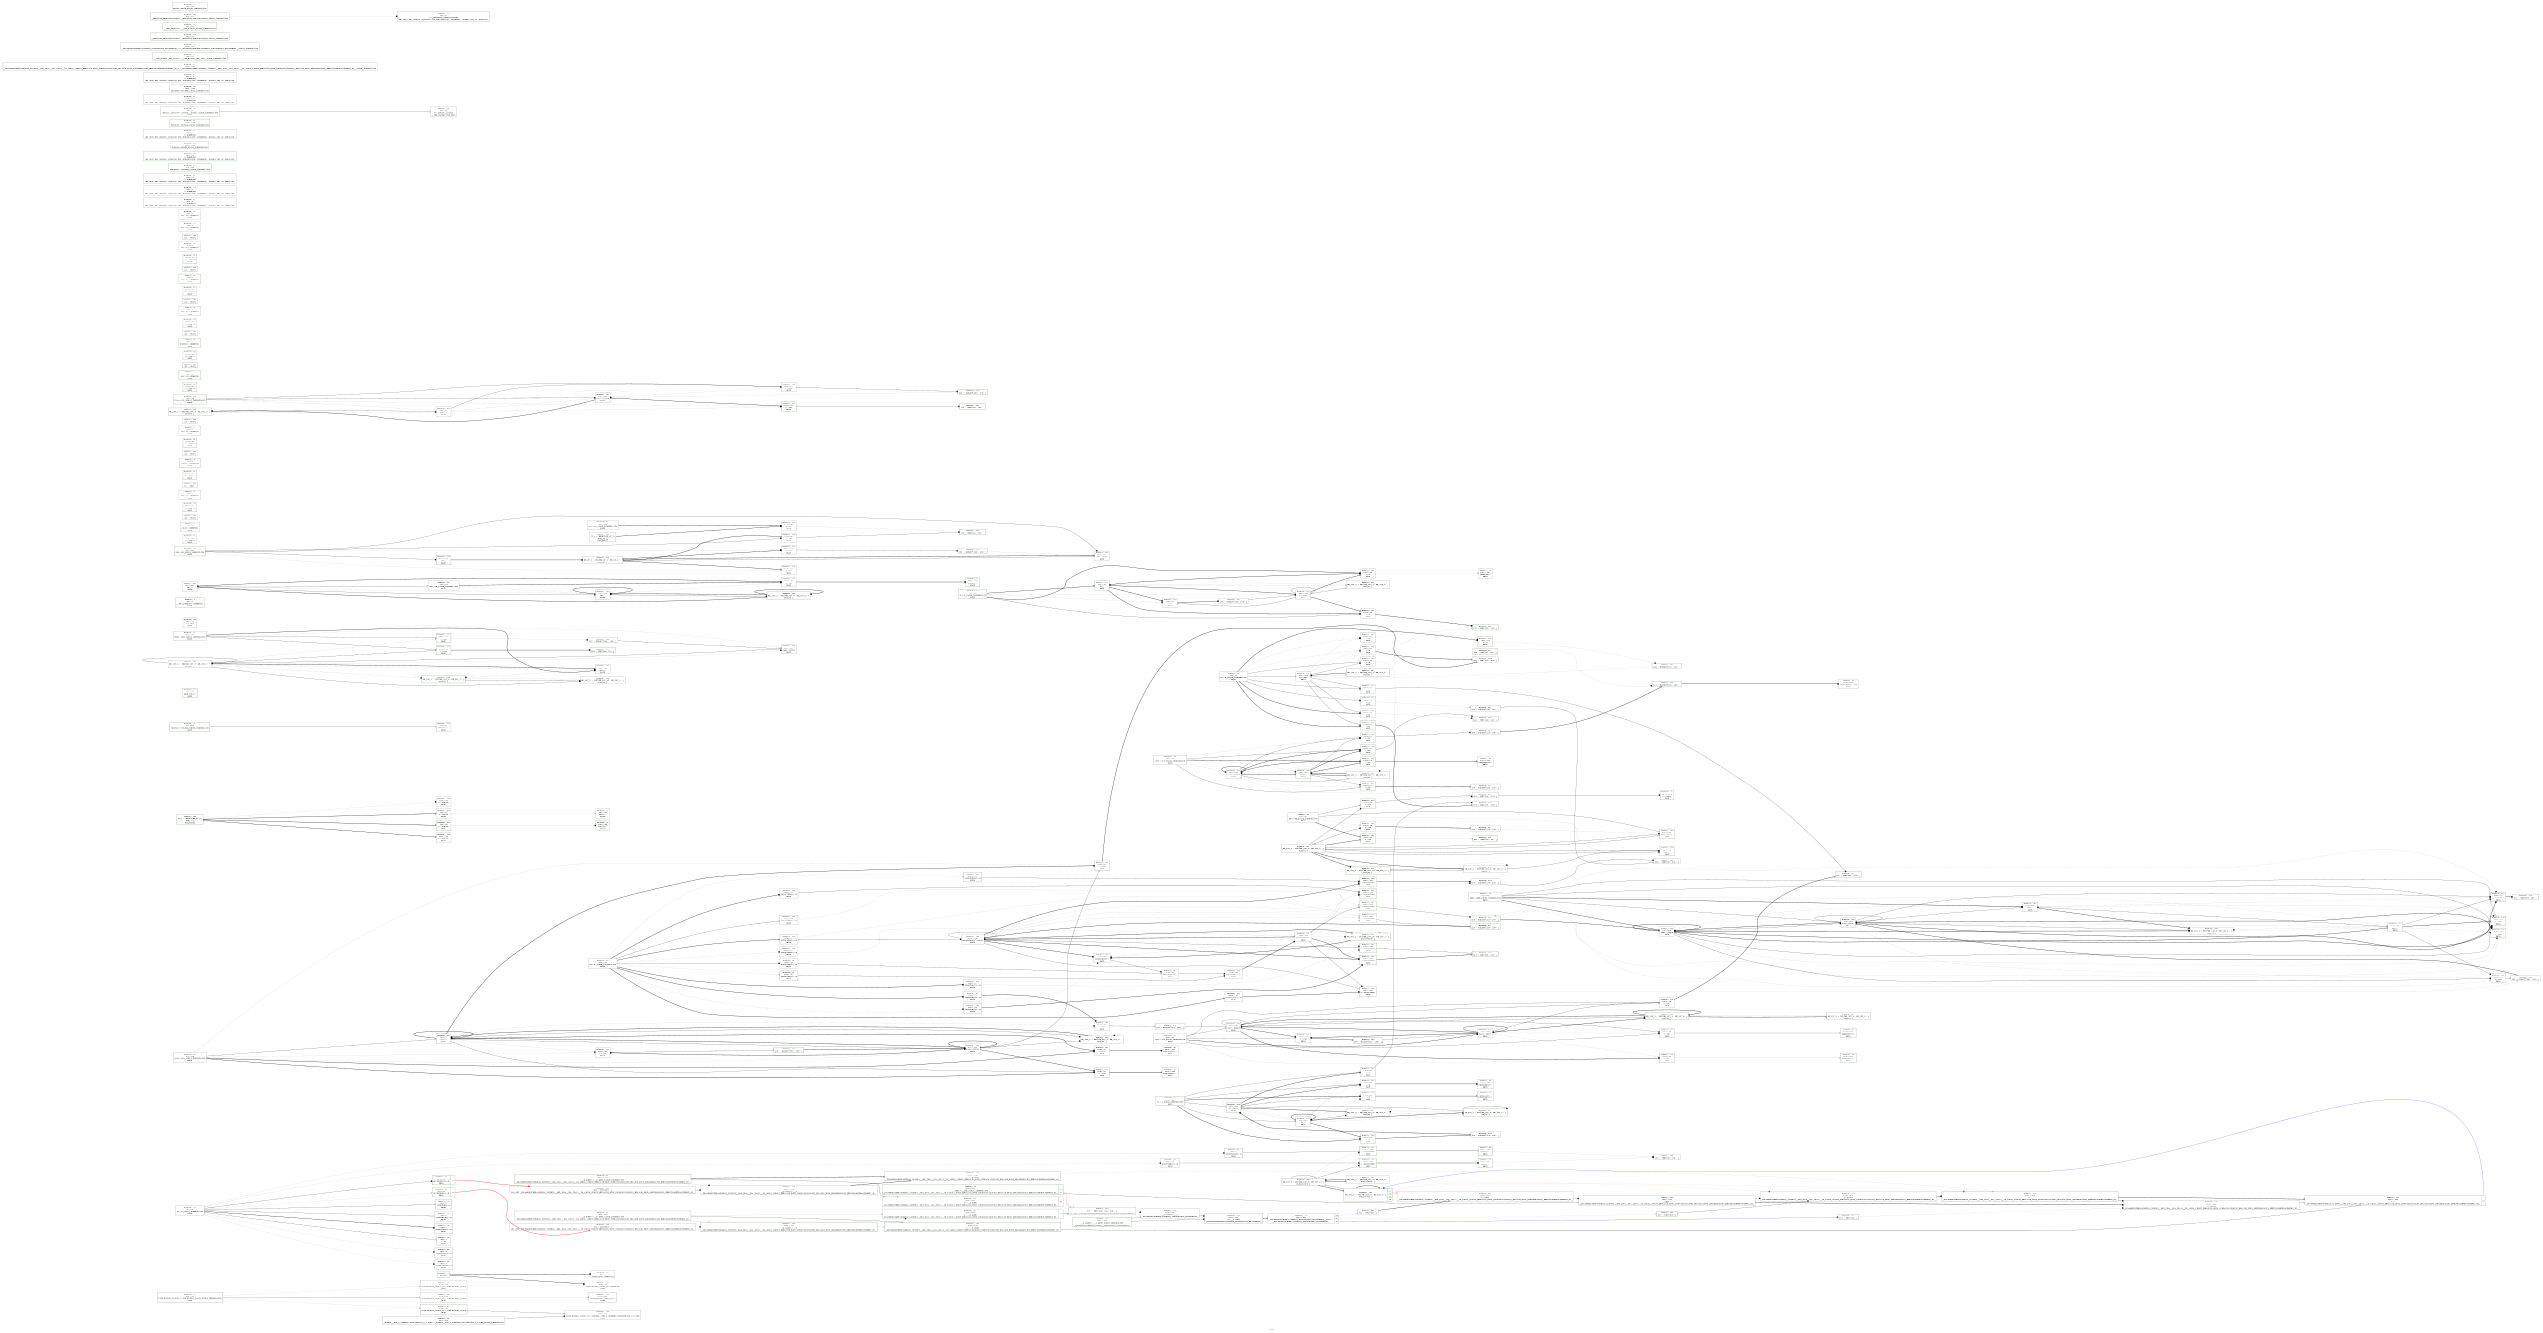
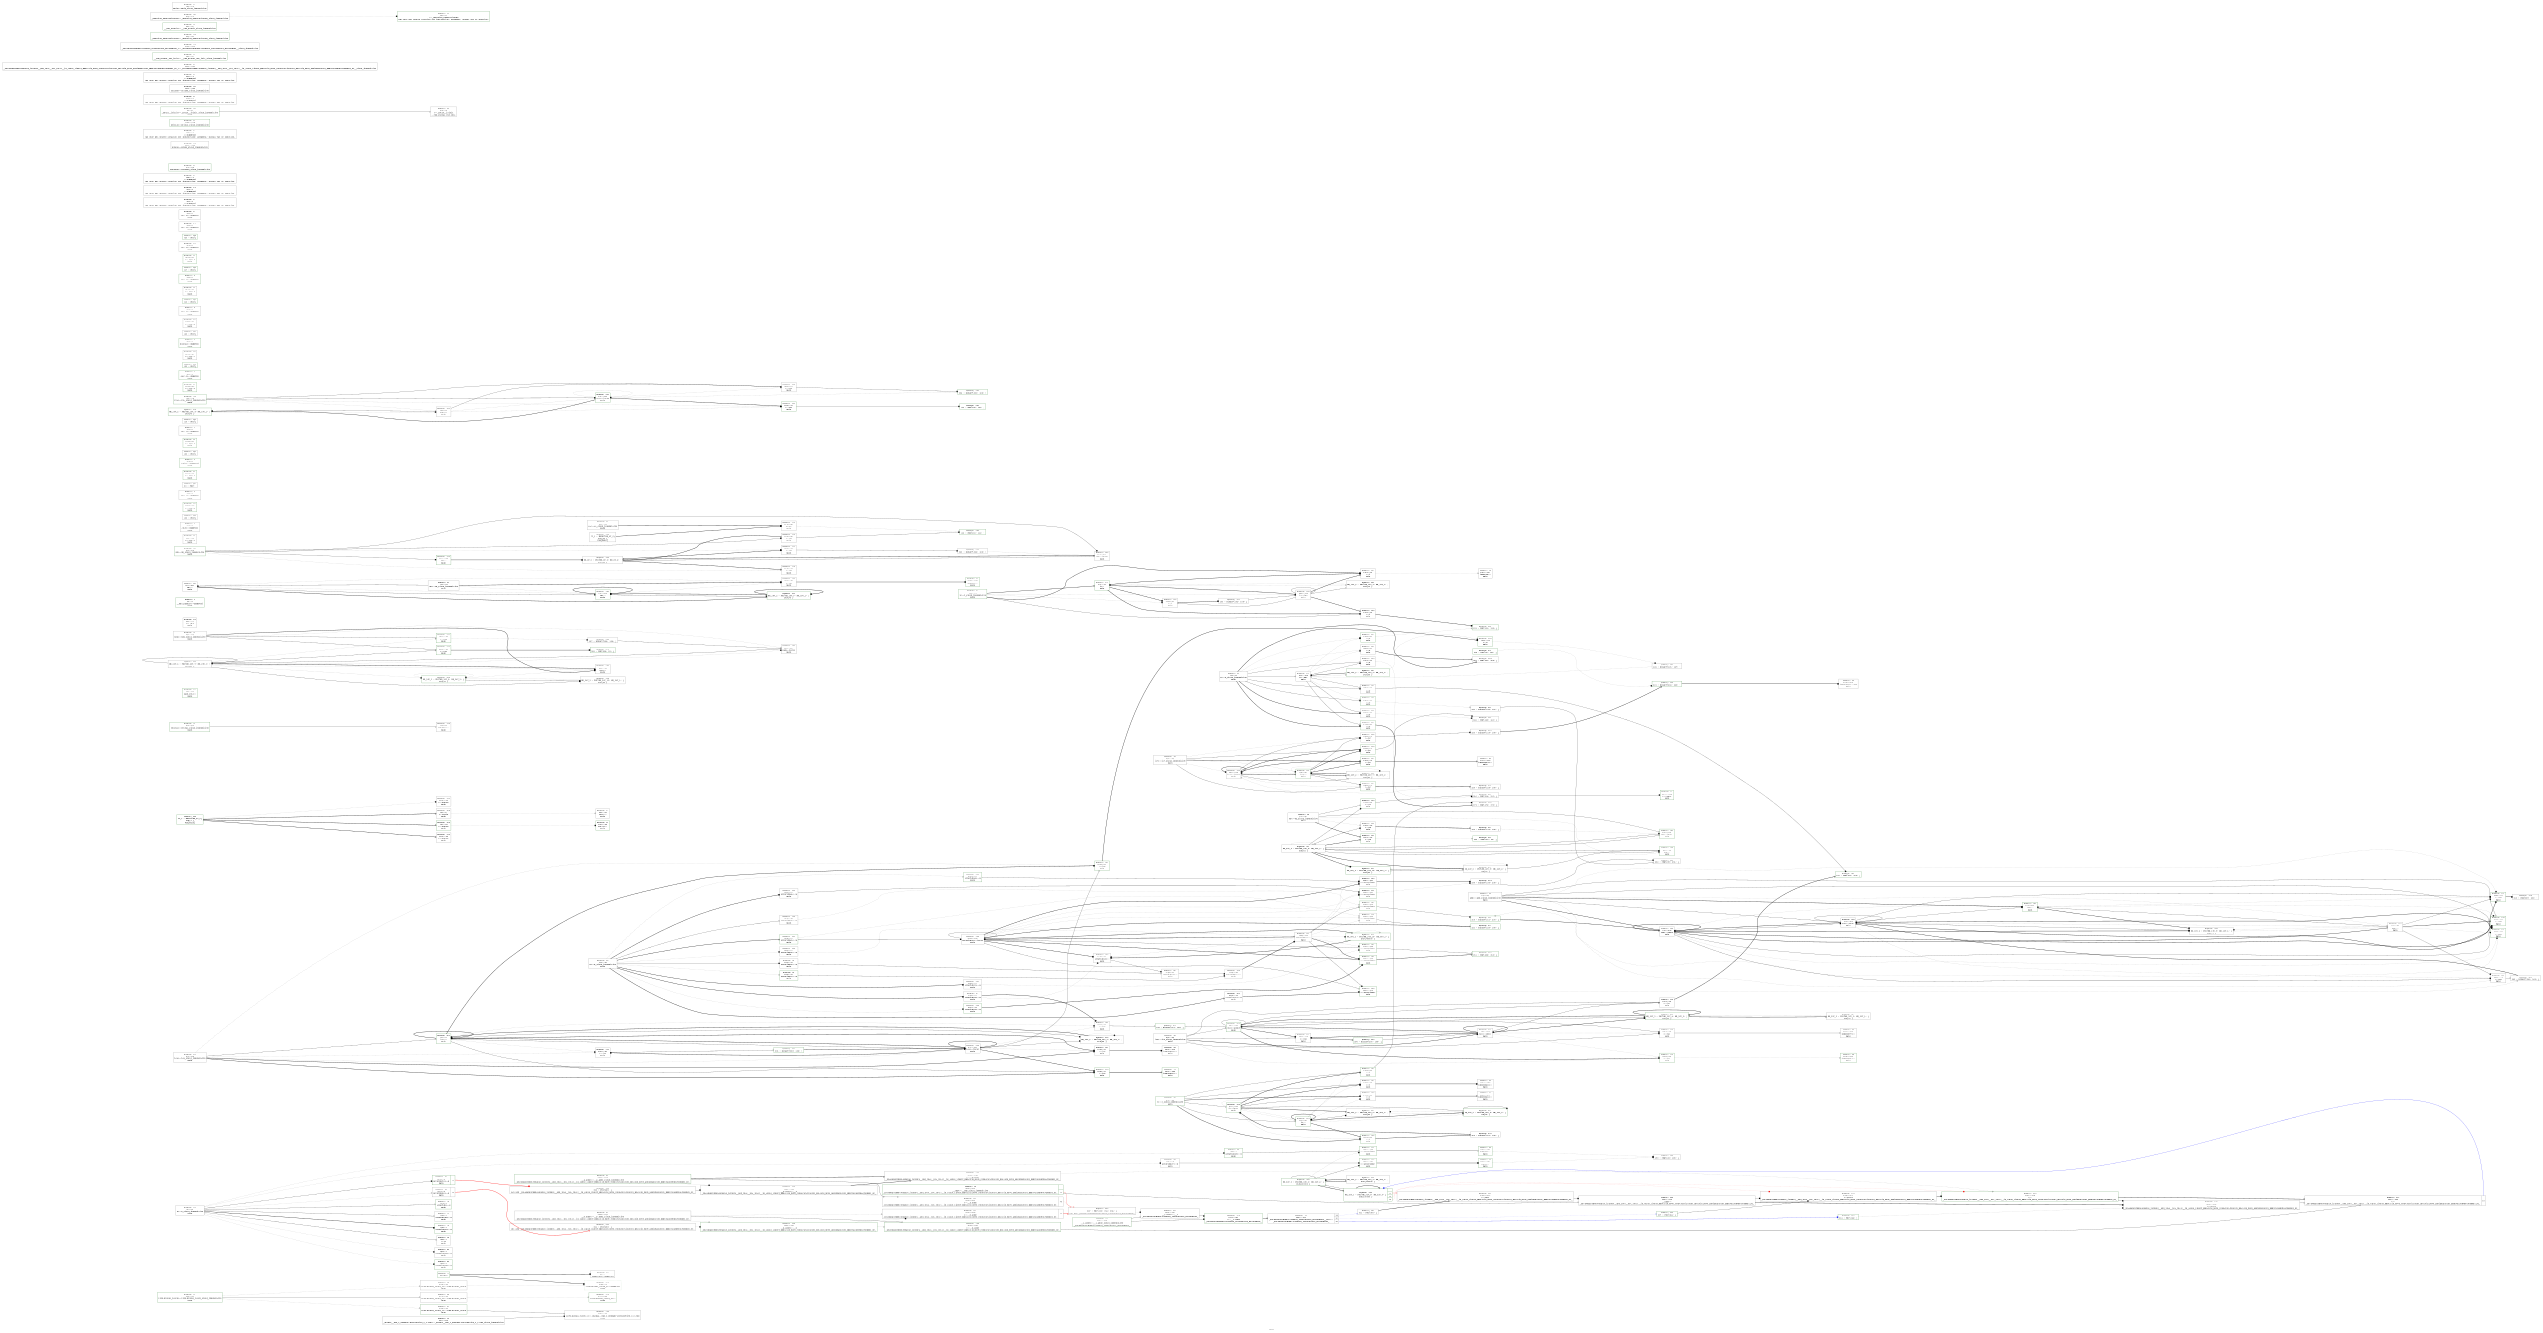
node "NodeID: 16": removed
edge "NodeID: 195" -> "NodeID: 133": style bold -> dotted
edge "NodeID: 195" -> "NodeID: 35": reversed
